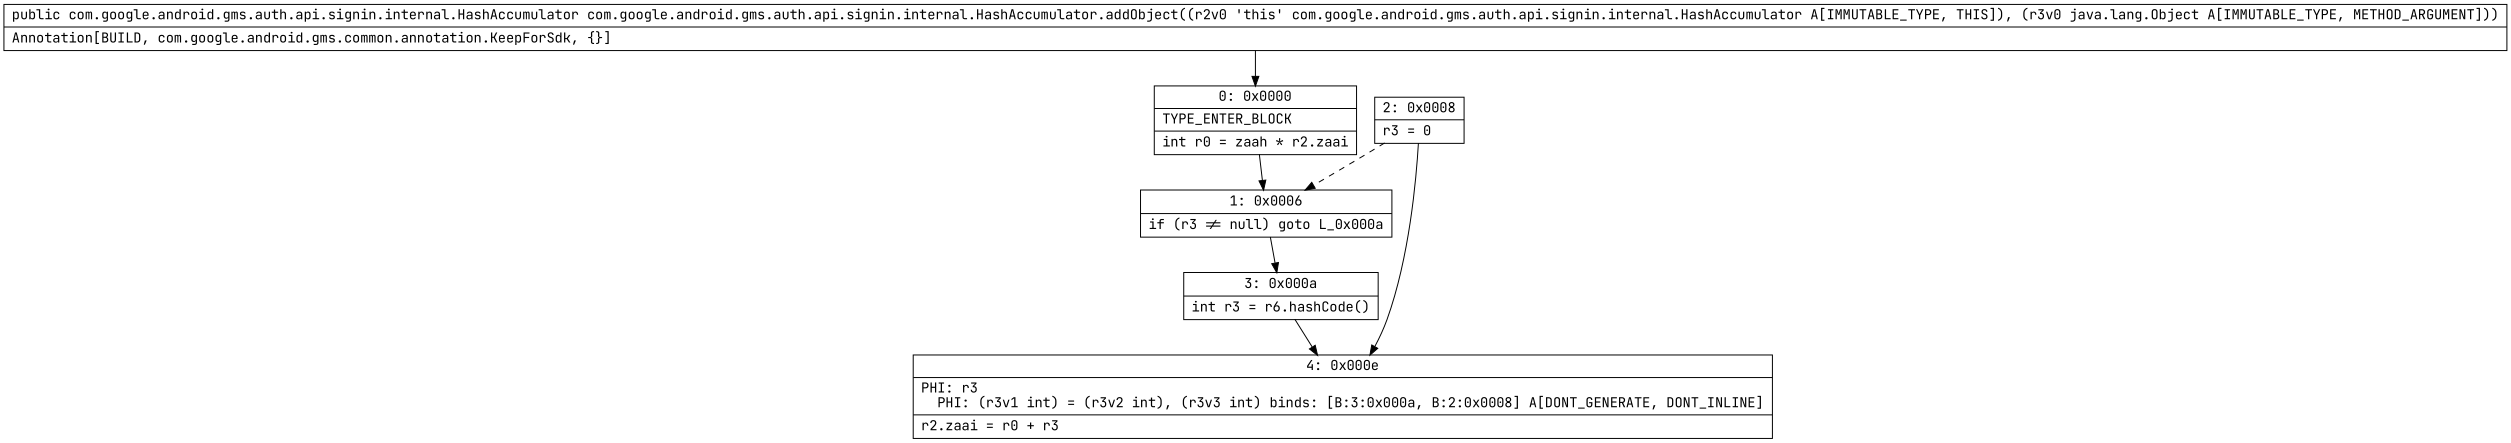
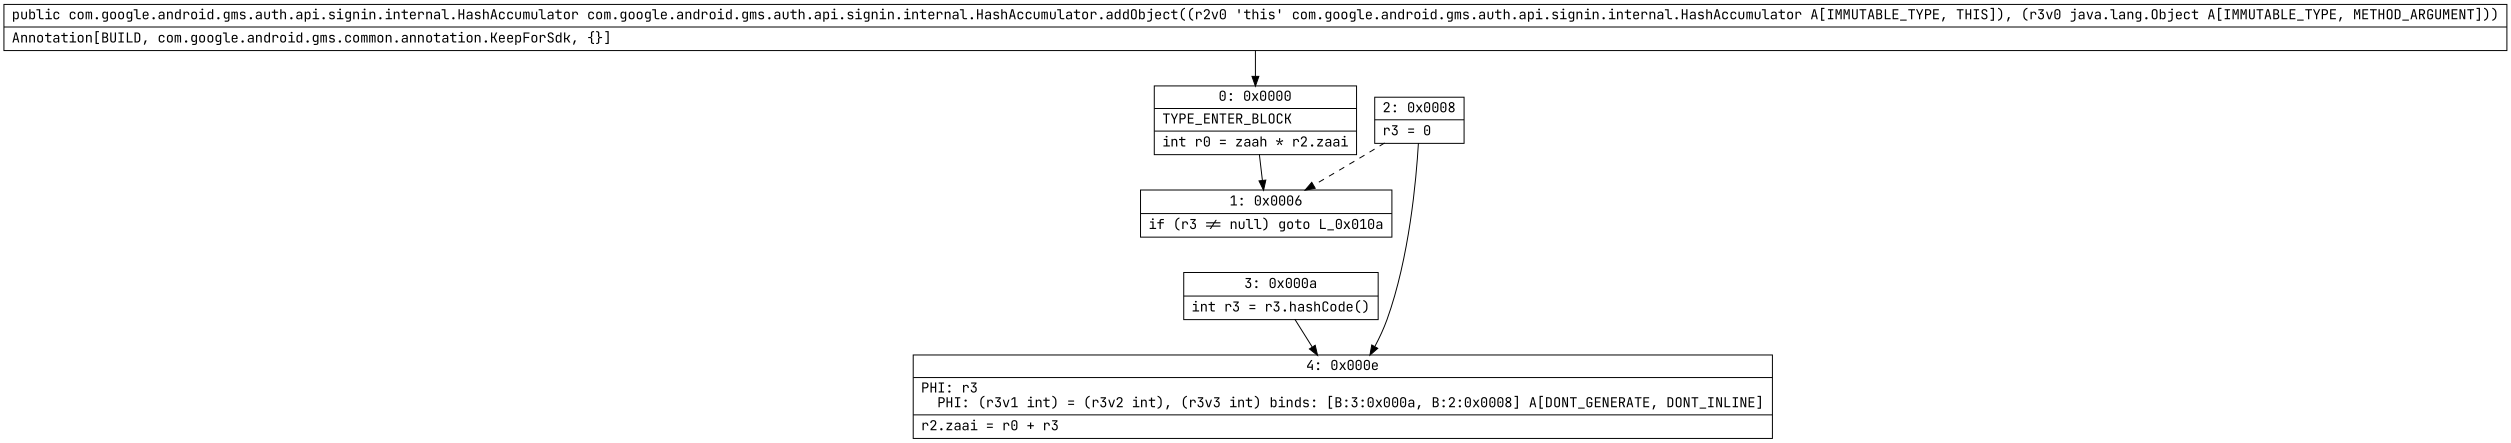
node "1: 0x0006": text "if (r3 != null) goto L_0x000a" -> "if (r3 != null) goto L_0x010a"
edge "1: 0x0006" -> "3: 0x000a": removed
node "3: 0x000a": text "int r3 = r6.hashCode()" -> "int r3 = r3.hashCode()"
